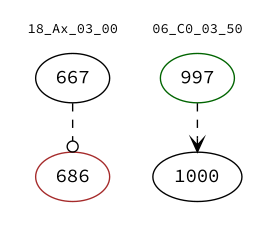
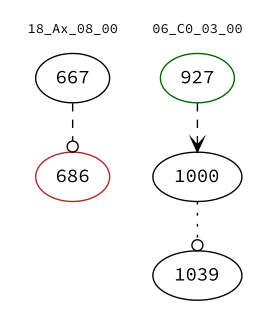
cluster "18_Ax_03_00": label "18_Ax_03_00" -> "18_Ax_08_00"
cluster "06_C0_03_50": label "06_C0_03_50" -> "06_C0_03_00"
node "997": label "997" -> "927"
node "1039": added
